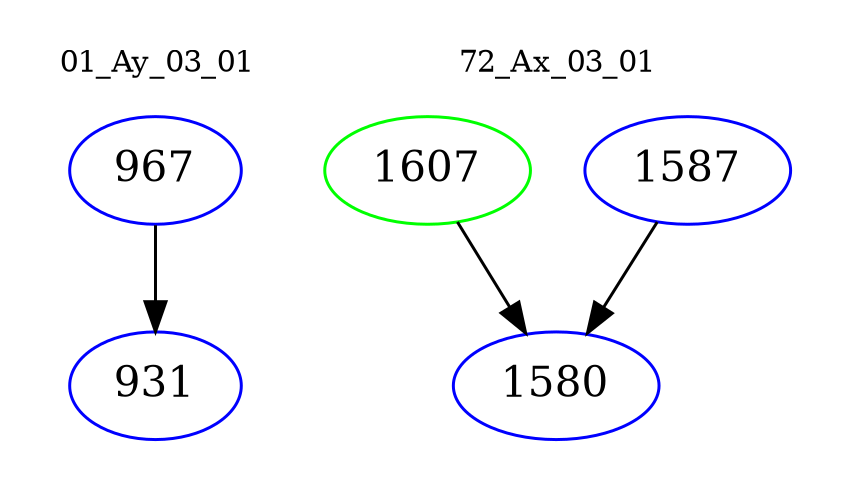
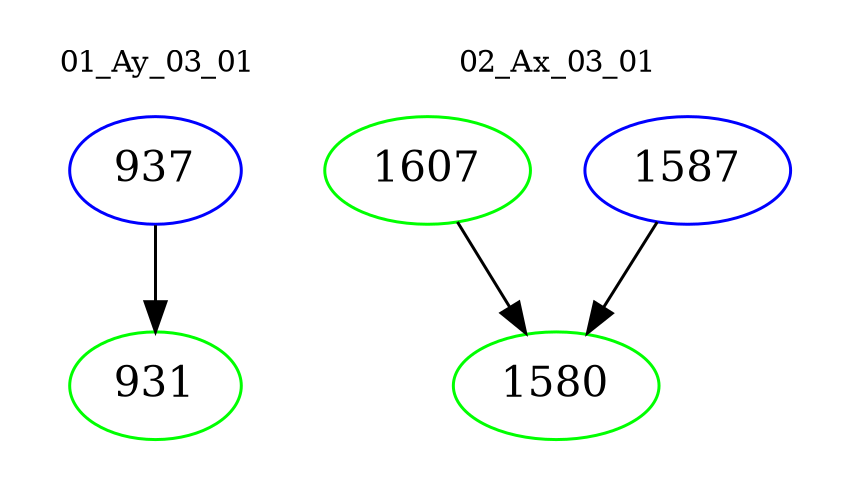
cluster "72_Ax_03_01": label "72_Ax_03_01" -> "02_Ax_03_01"
node "967": label "967" -> "937"
node "931": color blue -> green
node "1580": color blue -> green
